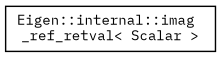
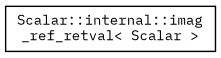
node "Eigen::internal::imag _ref_retval< Scalar >": label "Eigen::internal::imag _ref_retval< Scalar >" -> "Scalar::internal::imag _ref_retval< Scalar >"
